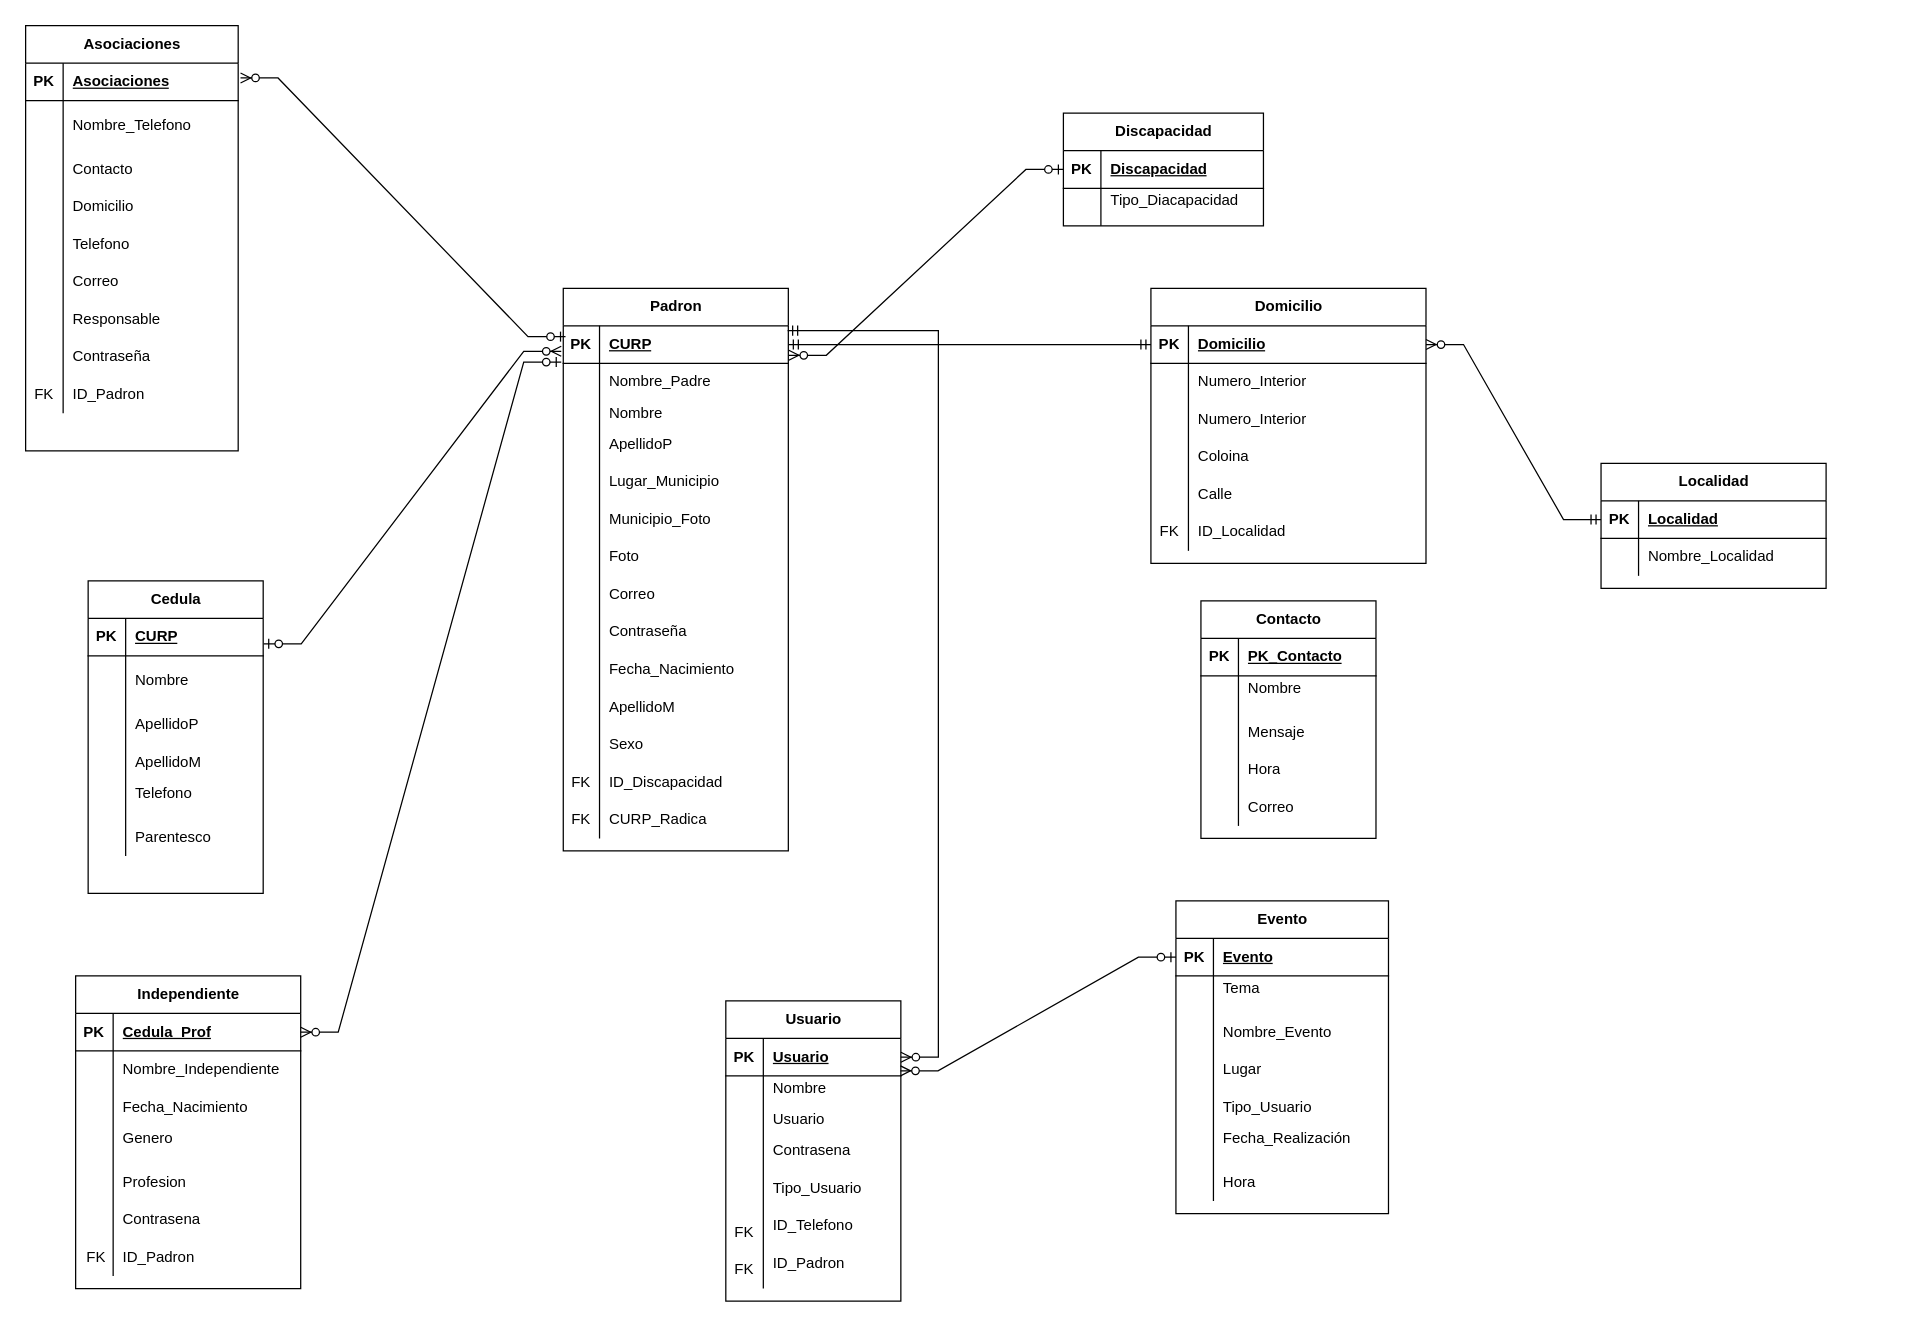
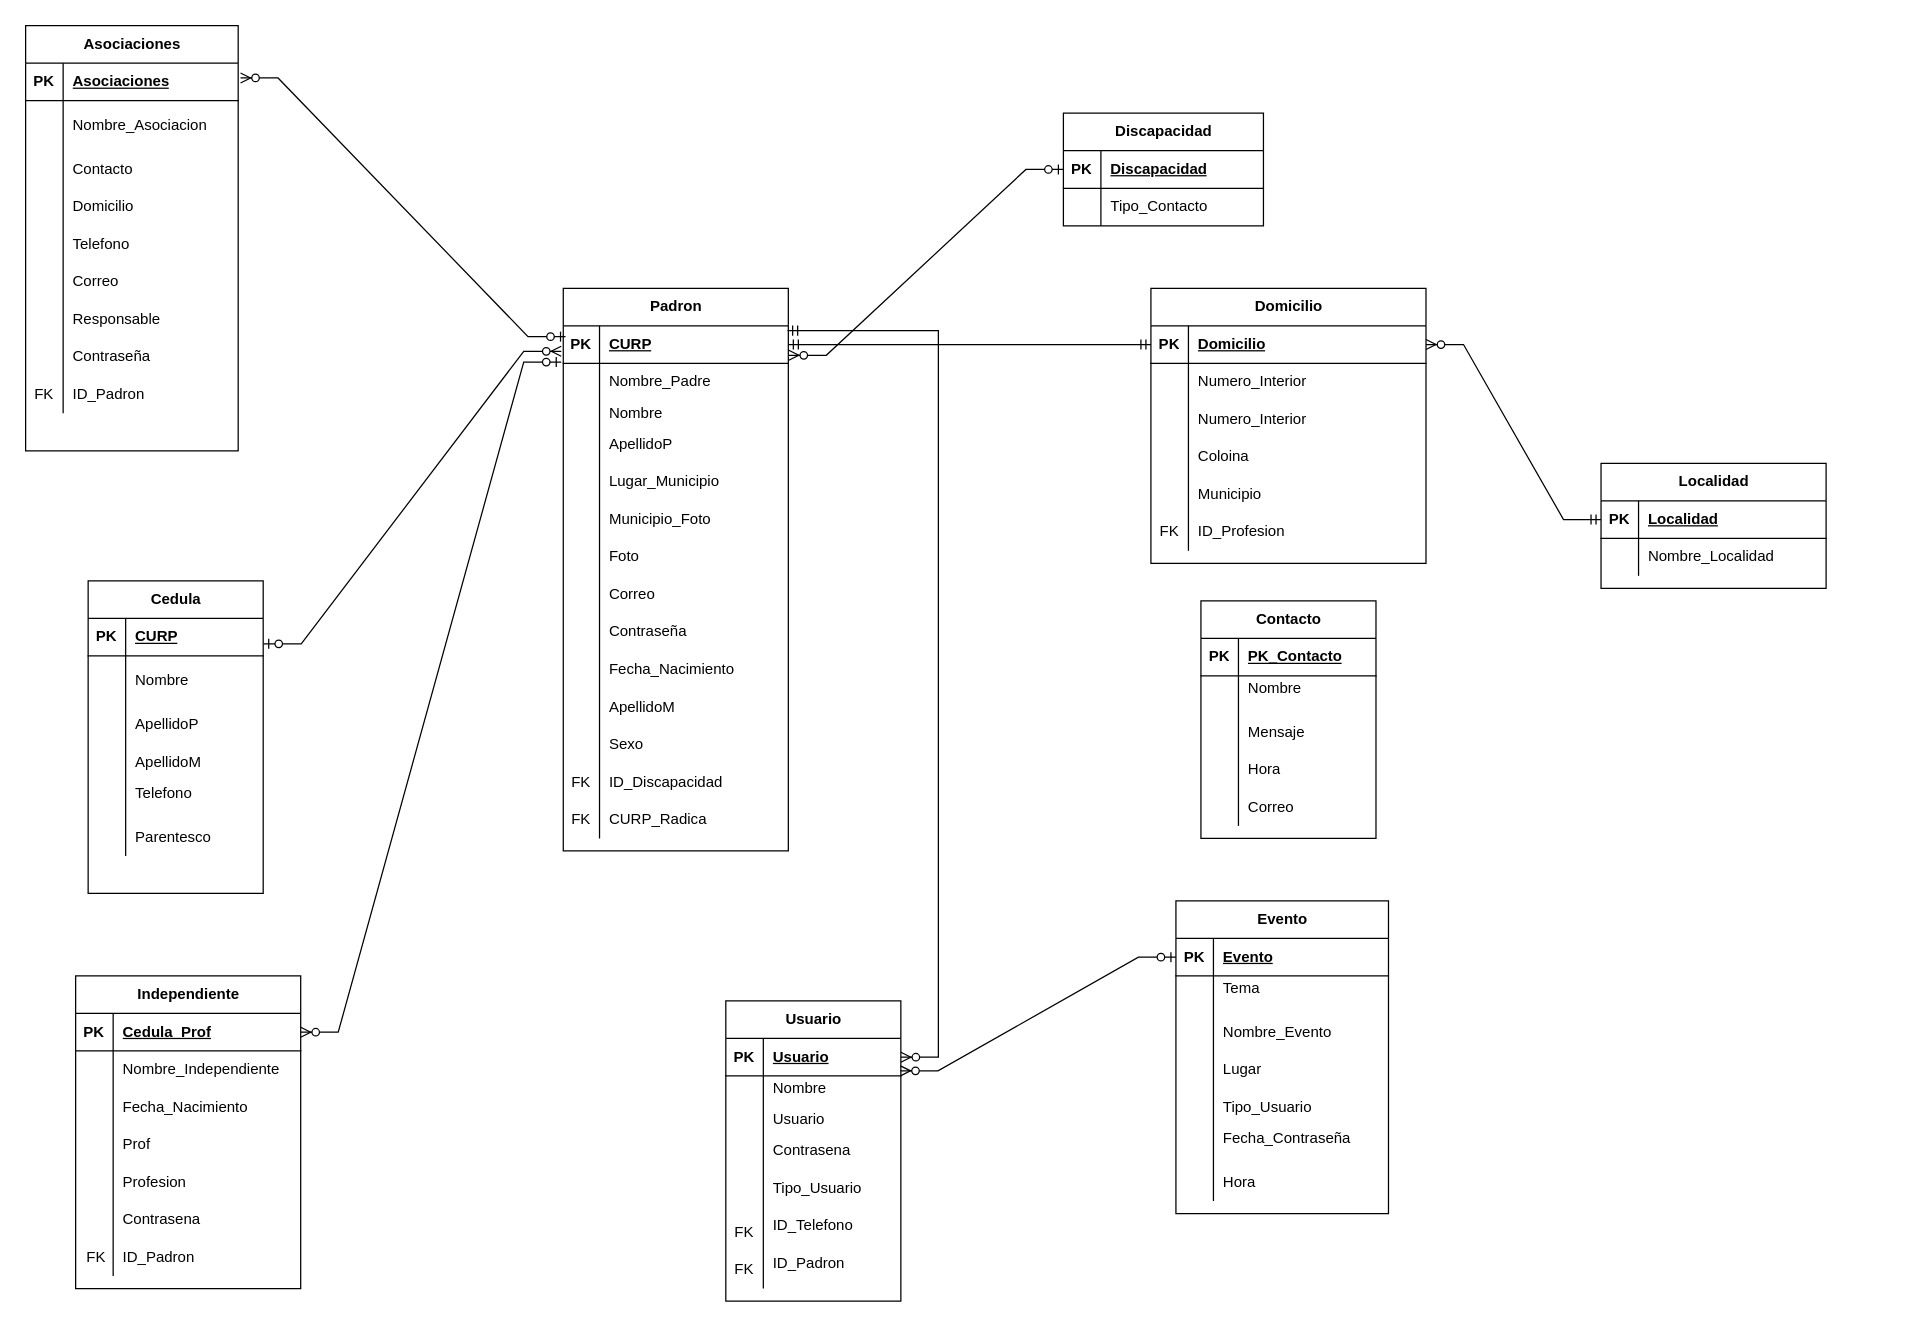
node "Nombre_Telefono": label "Nombre_Telefono" -> "Nombre_Asociacion"
node "Tipo_Diacapacidad": label "Tipo_Diacapacidad" -> "Tipo_Contacto"
node "Calle": label "Calle" -> "Municipio"
node "ID_Localidad": label "ID_Localidad" -> "ID_Profesion"
node "Genero": label "Genero" -> "Prof"
node "Fecha_Realización": label "Fecha_Realización" -> "Fecha_Contraseña"
